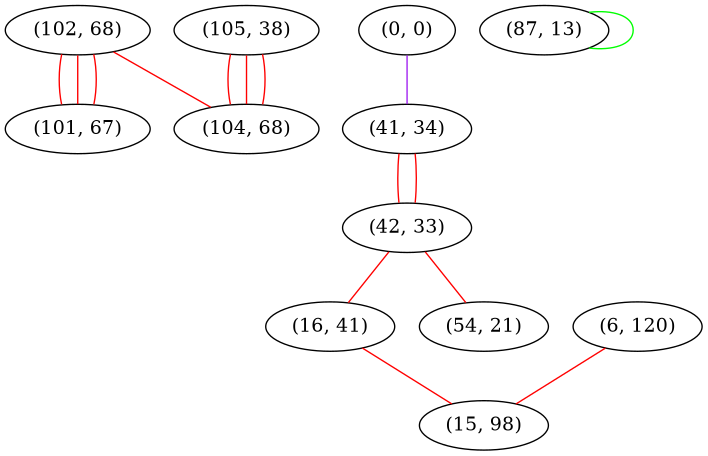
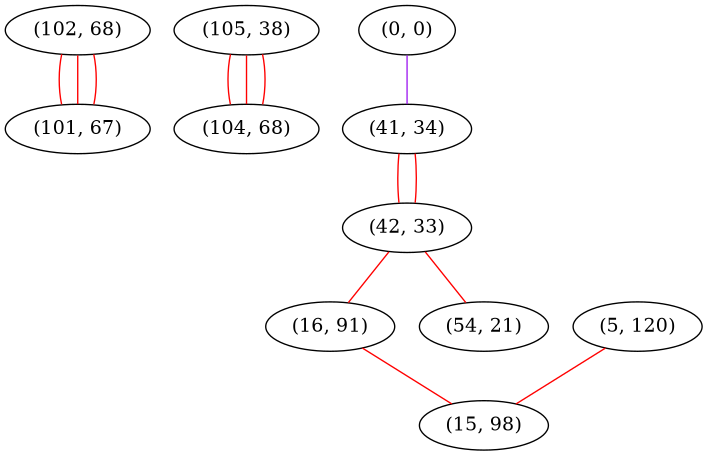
node "(87, 13)": removed
edge "(102, 68)" -- "(104, 68)": removed
node "(16, 41)": label "(16, 41)" -> "(16, 91)"
node "(6, 120)": label "(6, 120)" -> "(5, 120)"
